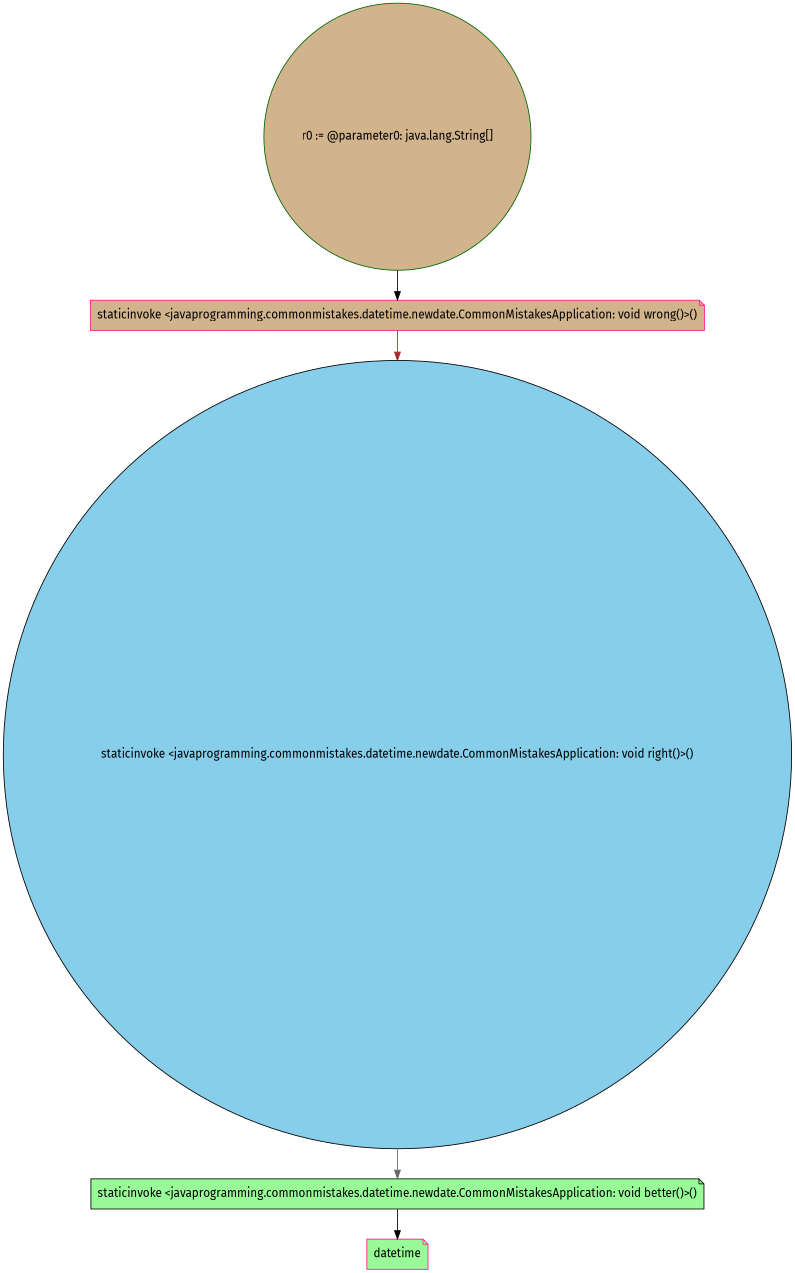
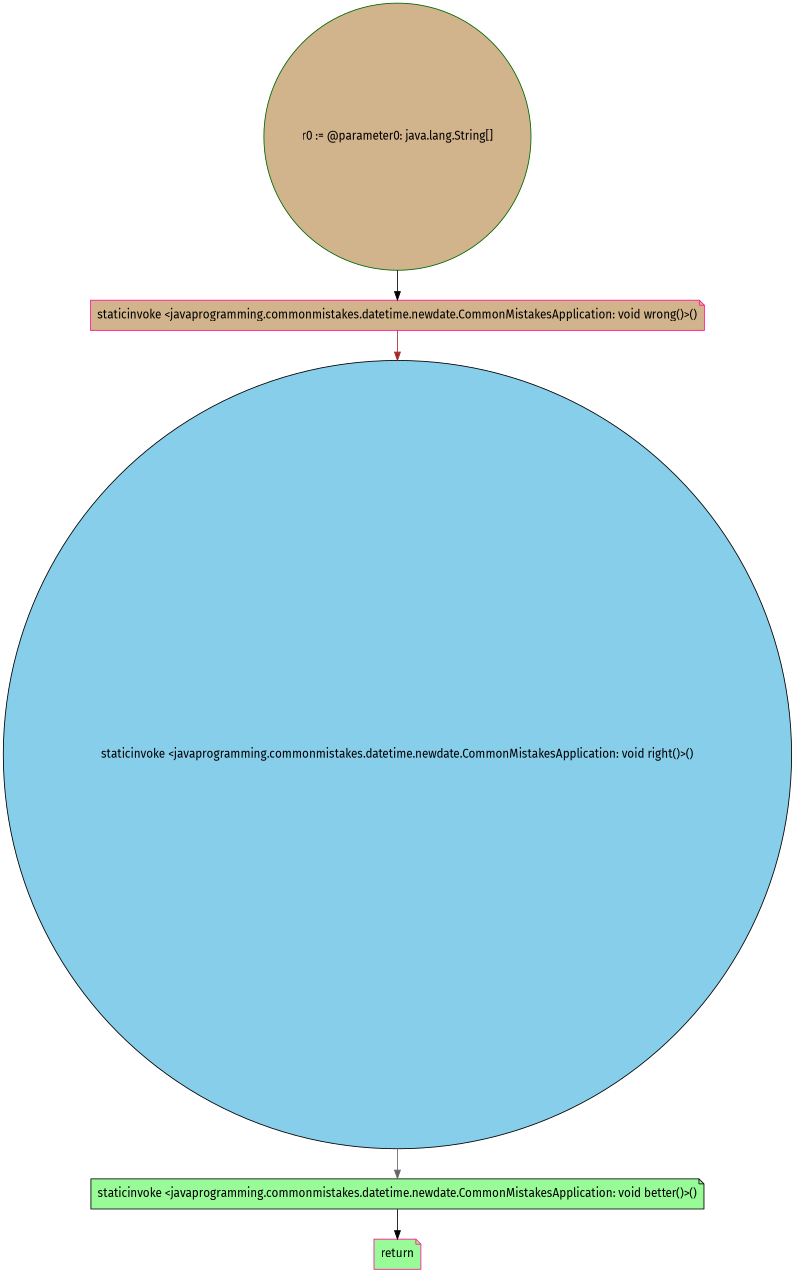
node "datetime": label "datetime" -> "return"
